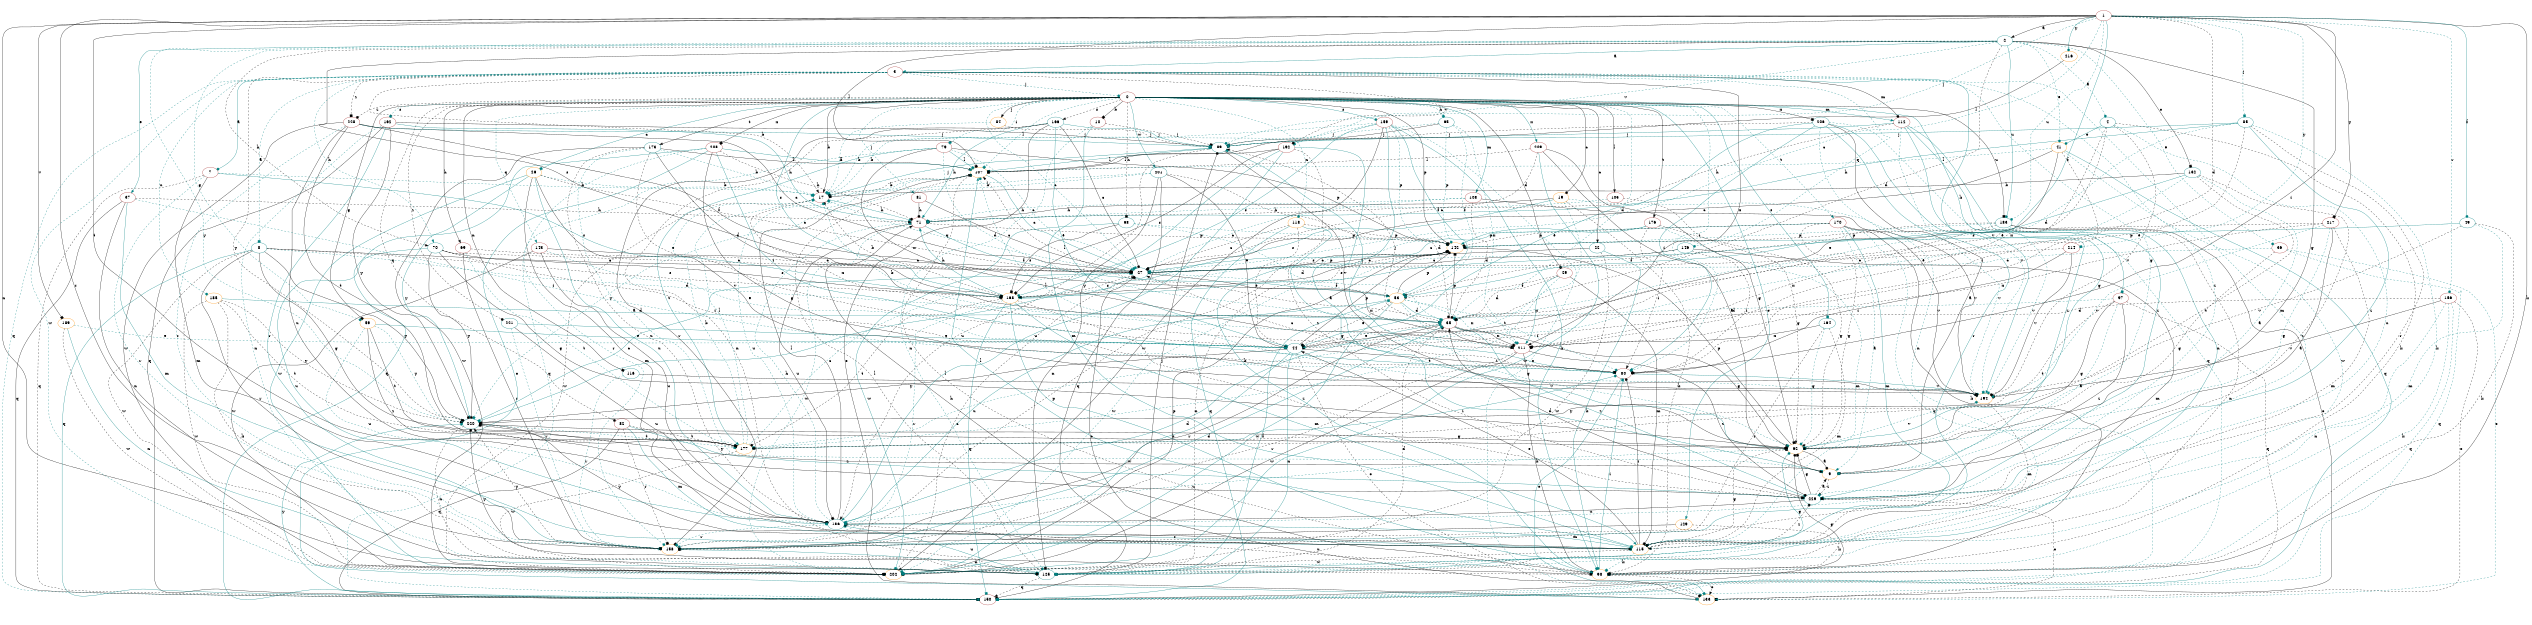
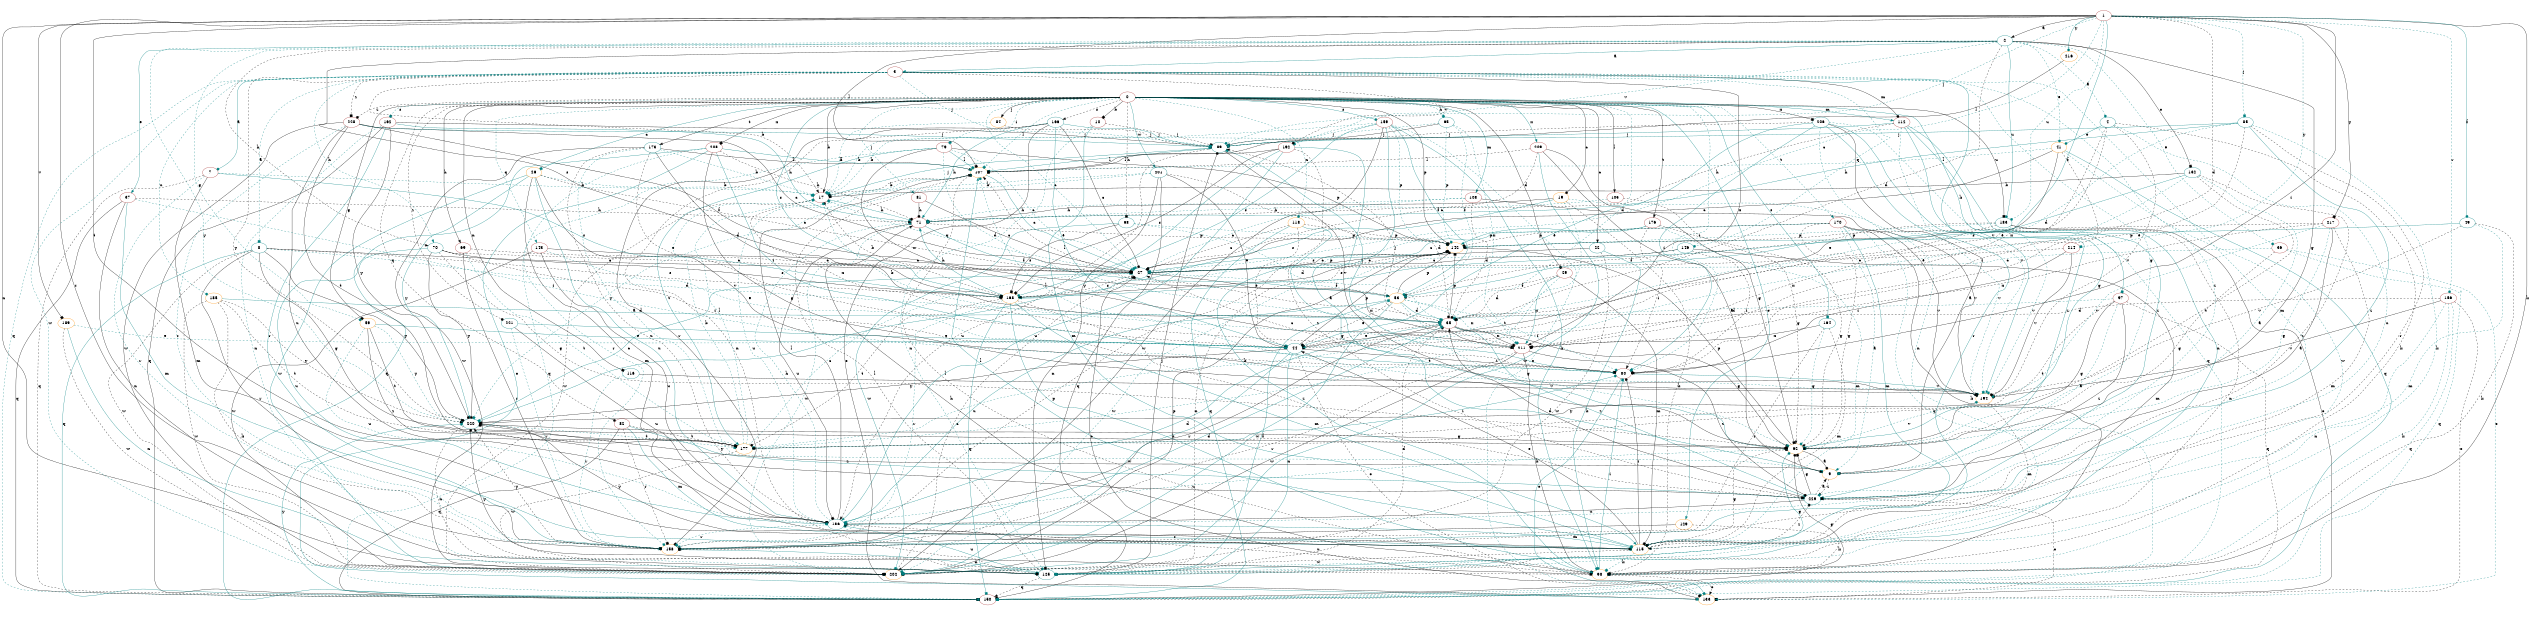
edge "3" -> "0": now "3" -> "89"
edge "70" -> "62": style solid -> dashed
